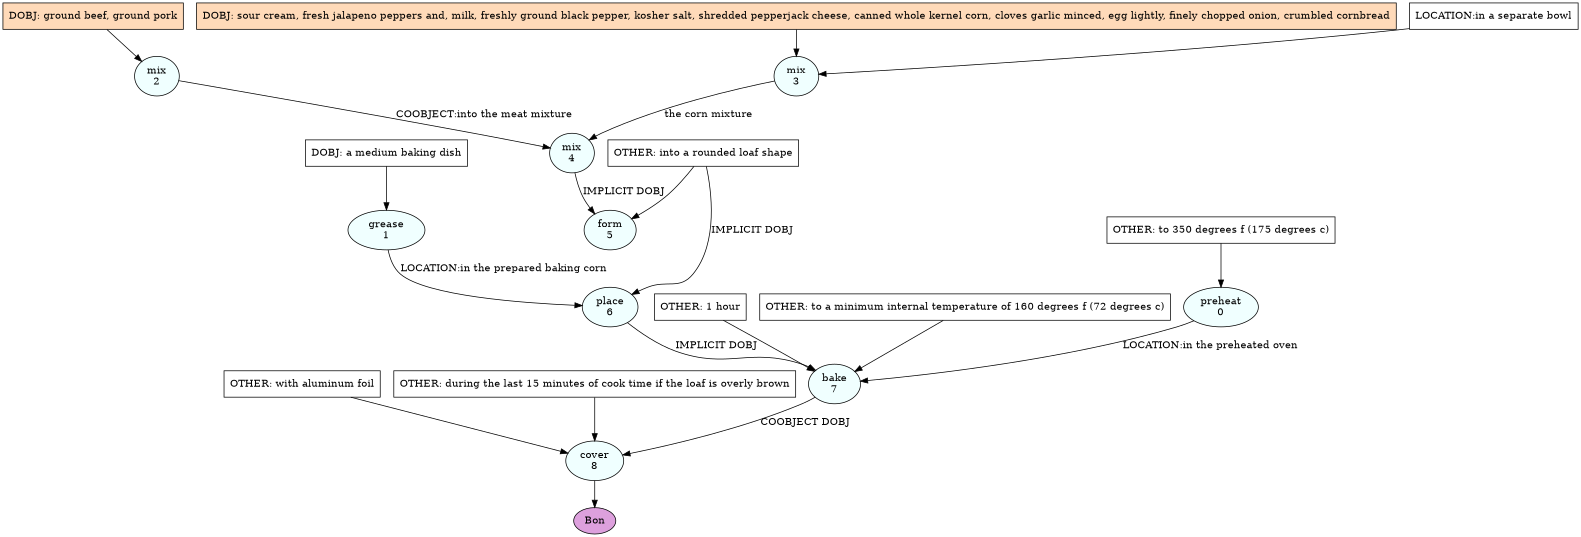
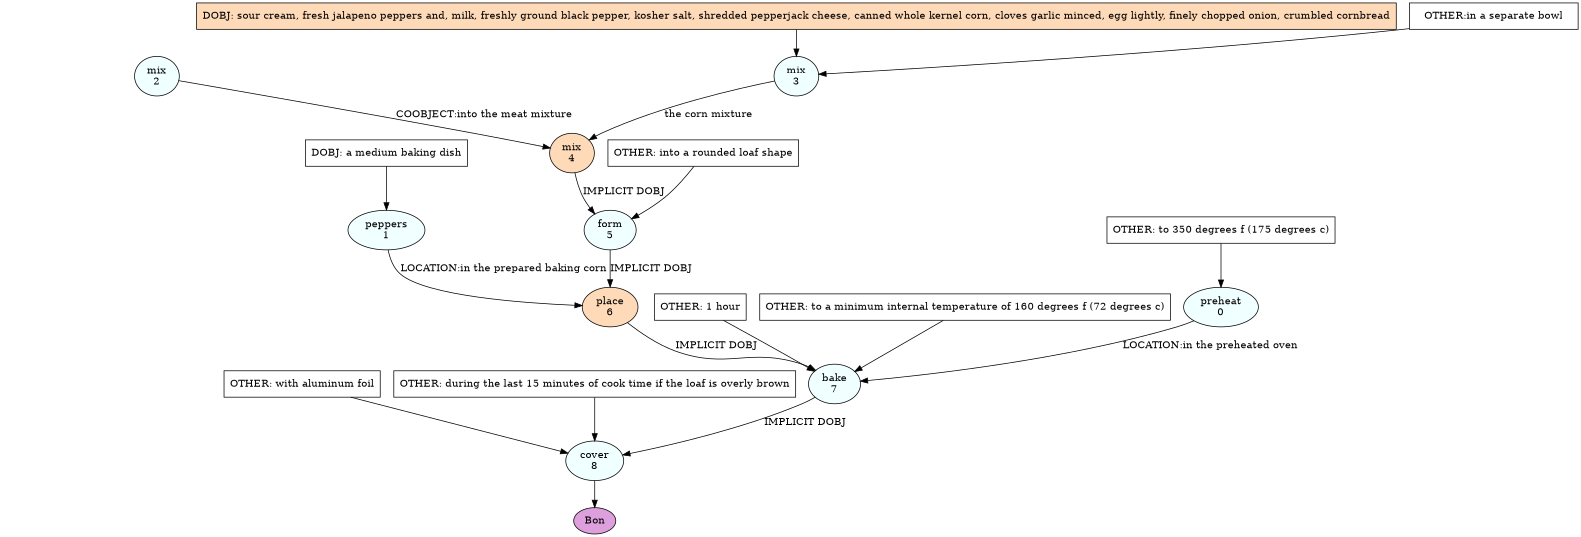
node "DOBJ: ground beef, ground pork": removed
node "LOCATION:in a separate bowl": label "LOCATION:in a separate bowl" -> "OTHER:in a separate bowl"
node "mix 4": fillcolor azure -> peachpuff
node "grease 1": label "grease 1" -> "peppers 1"
edge "OTHER: into a rounded loaf shape" -> "place 6": now "form 5" -> "place 6"
node "place 6": fillcolor azure -> peachpuff
edge "bake 7" -> "cover 8": label "COOBJECT DOBJ" -> "IMPLICIT DOBJ"
